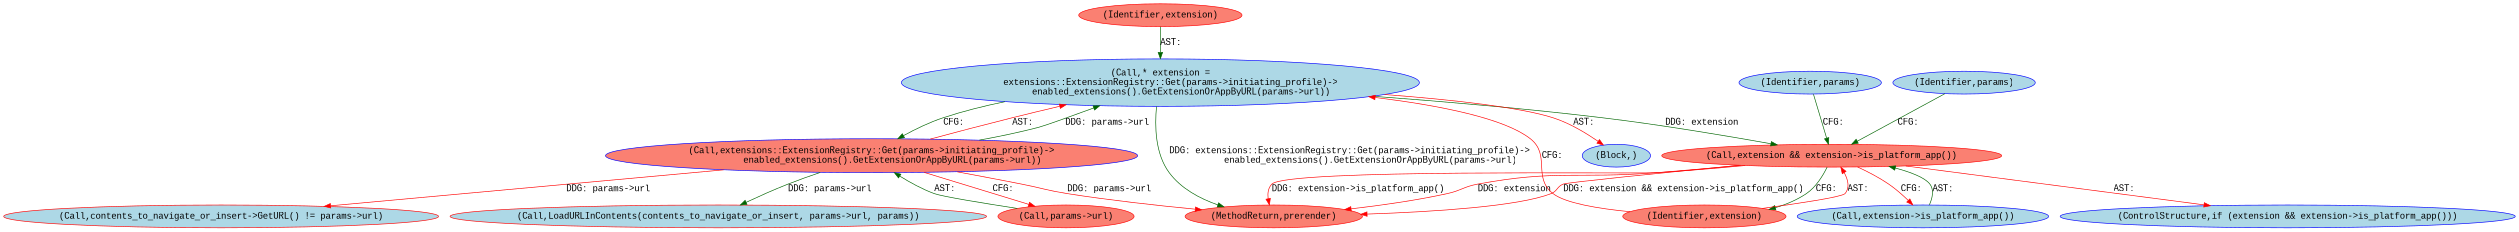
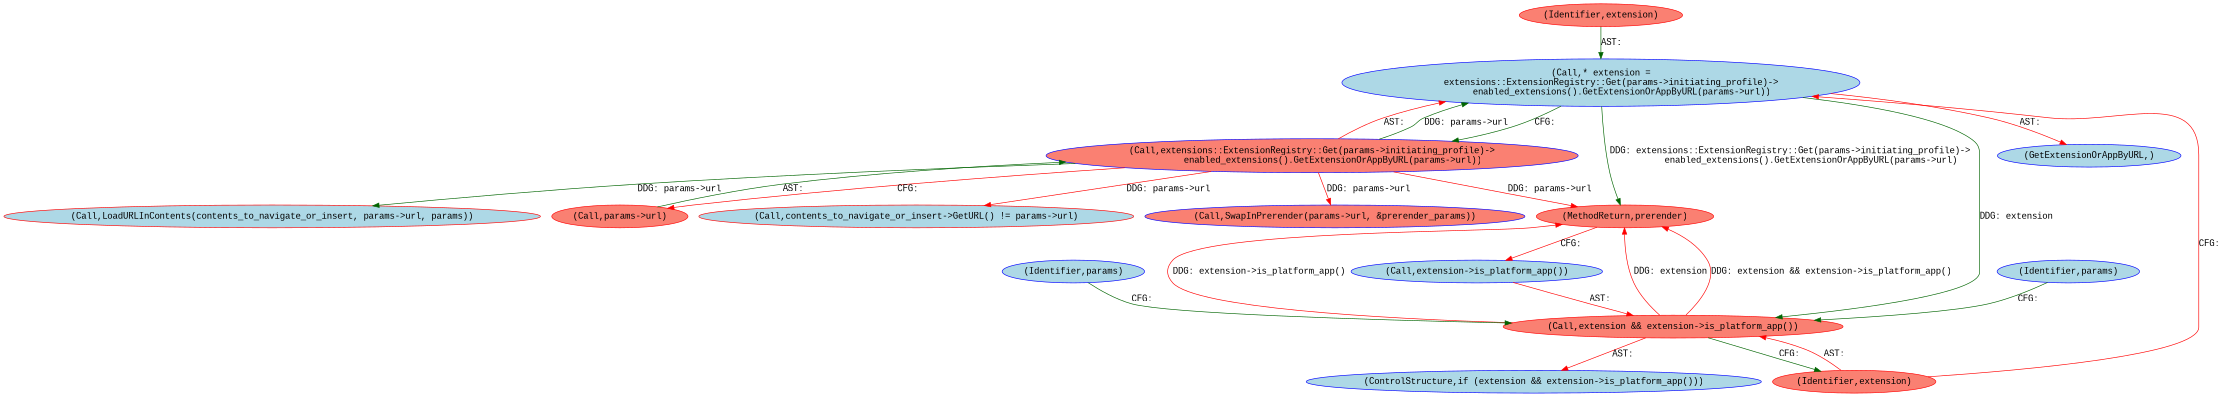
node "(Block,)": label "(Block,)" -> "(GetExtensionOrAppByURL,)"
edge "(Call,extension->is_platform_app())" -> "(Call,extension && extension->is_platform_app())": color darkgreen -> red
edge "(Call,extension && extension->is_platform_app())" -> "(Call,extension->is_platform_app())": now "(MethodReturn,prerender)" -> "(Call,extension->is_platform_app())"
node "(Call,SwapInPrerender(params->url, &prerender_params))": added
